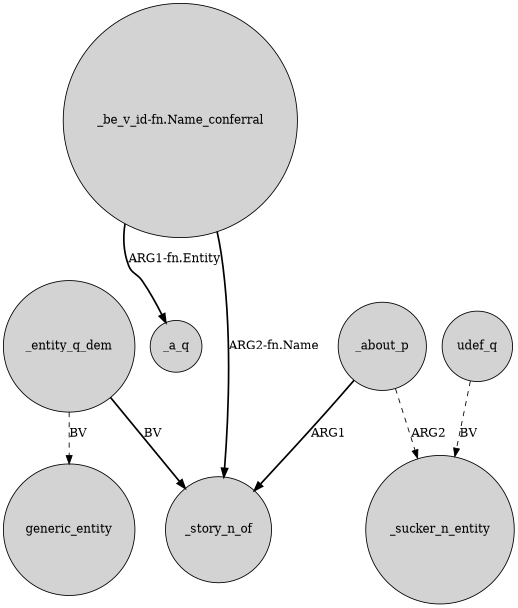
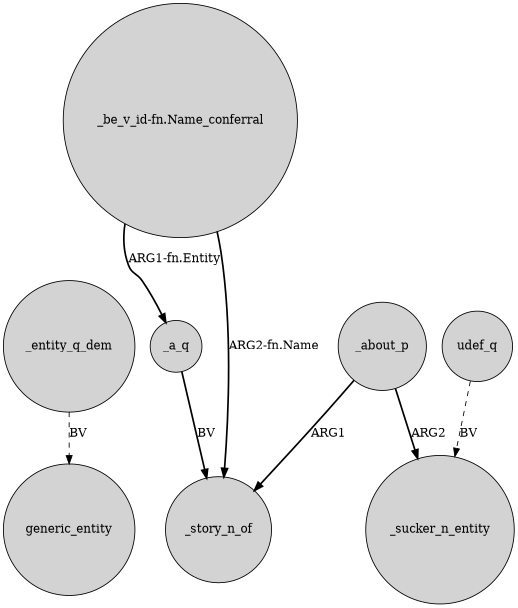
edge "_about_p" -> "_sucker_n_entity": style dashed -> bold
edge "_entity_q_dem" -> "_story_n_of": now "_a_q" -> "_story_n_of"
